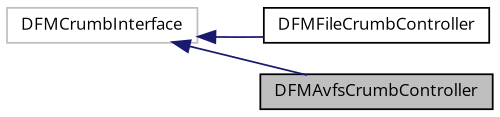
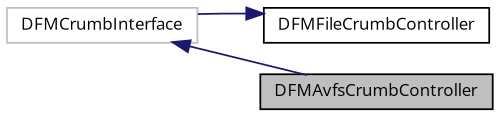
edge "DFMFileCrumbController" -> "DFMCrumbInterface": reversed
